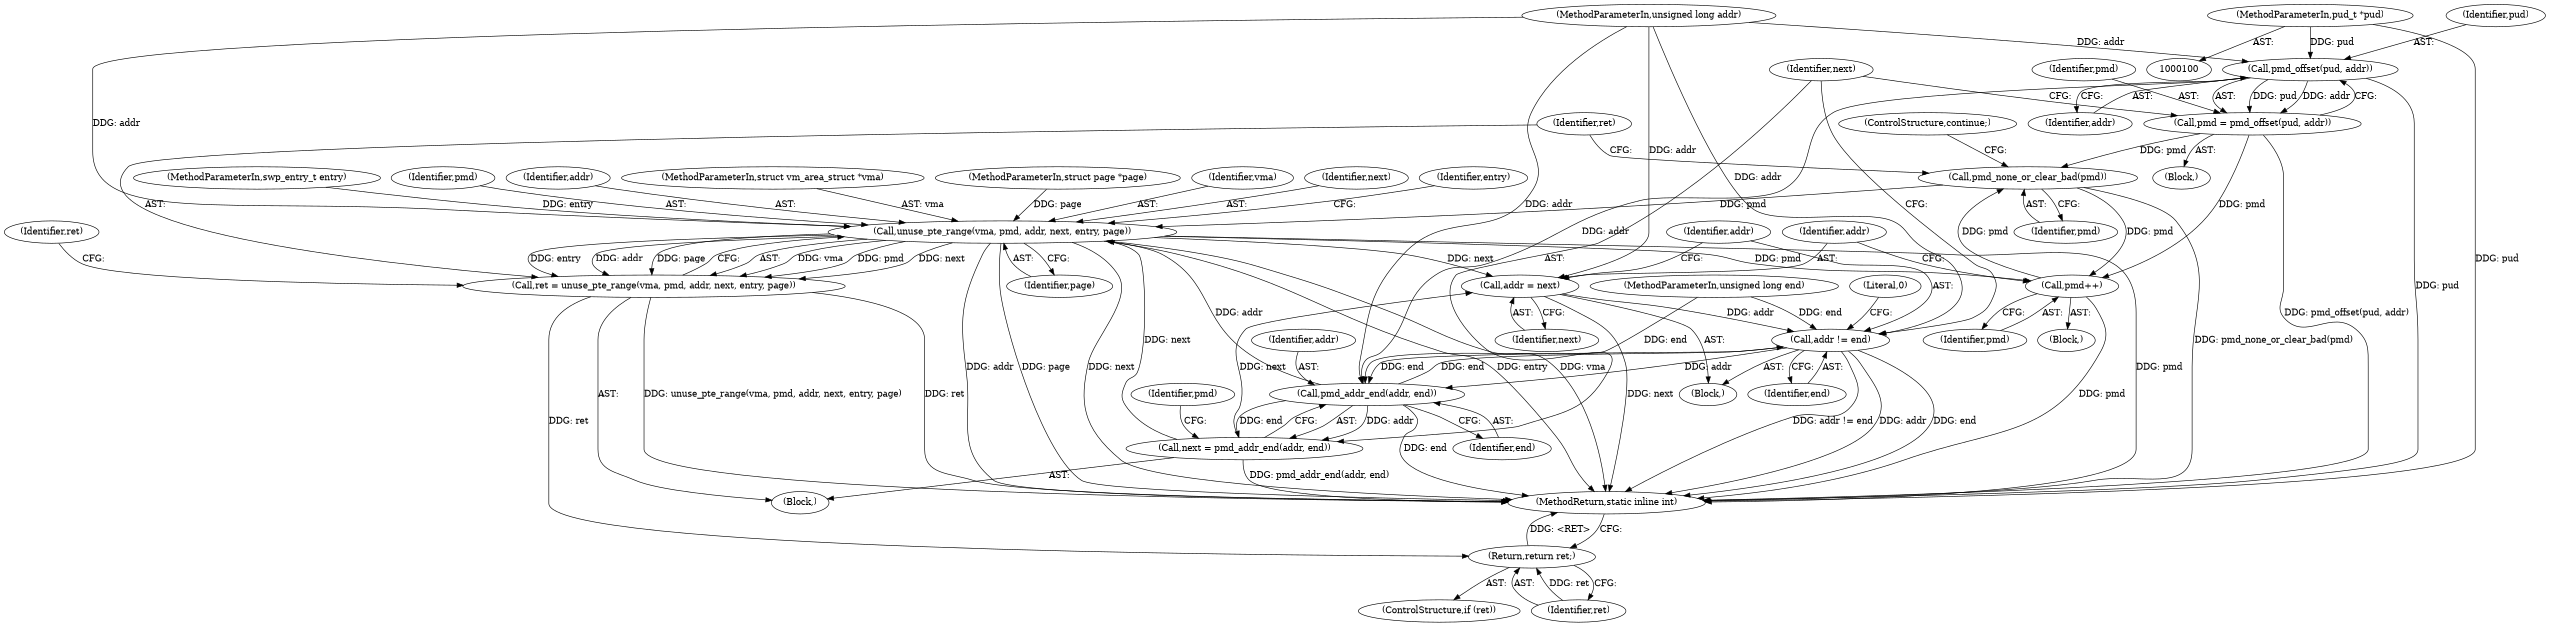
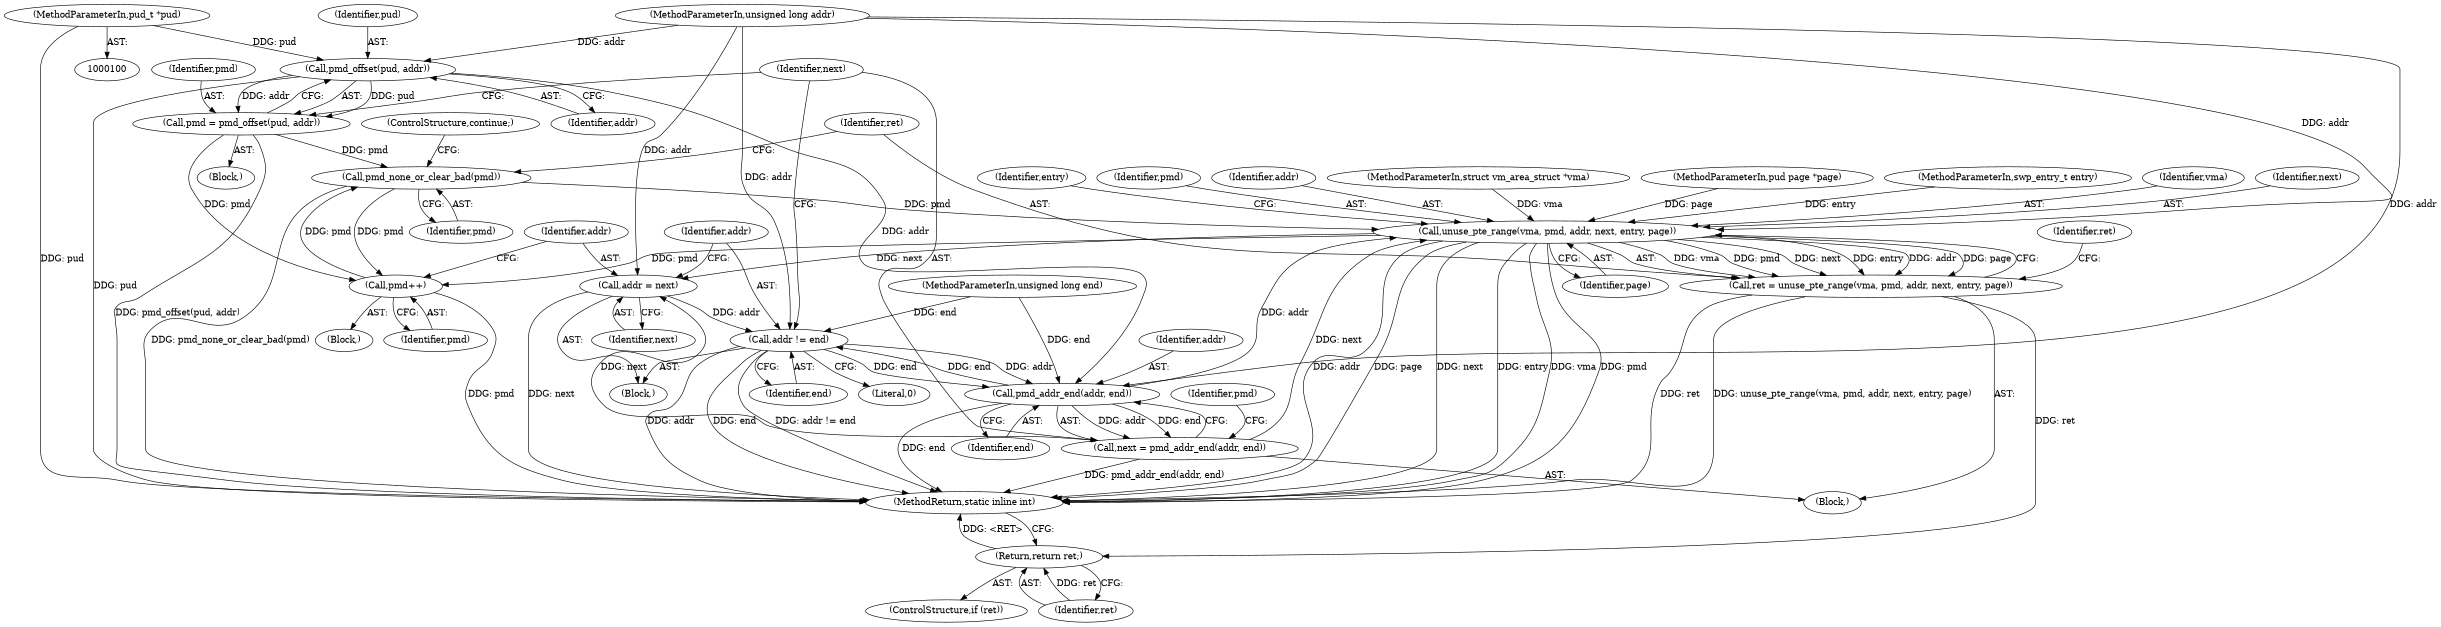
node "(MethodParameterIn,struct page *page)": label "(MethodParameterIn,struct page *page)" -> "(MethodParameterIn,pud page *page)"
edge "(MethodParameterIn,struct vm_area_struct *vma)" -> "(Call,unuse_pte_range(vma, pmd, addr, next, entry, page))": label "AST: vma" -> "DDG: vma"
edge "(Literal,0)" -> "(Call,addr != end)": reversed
